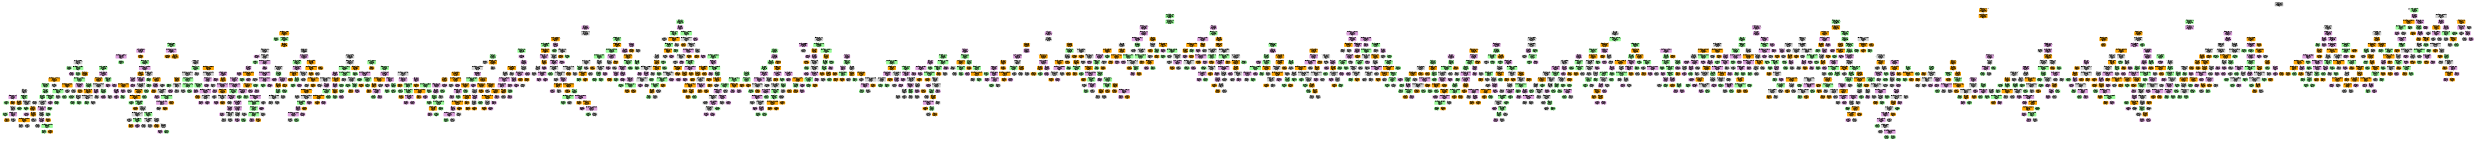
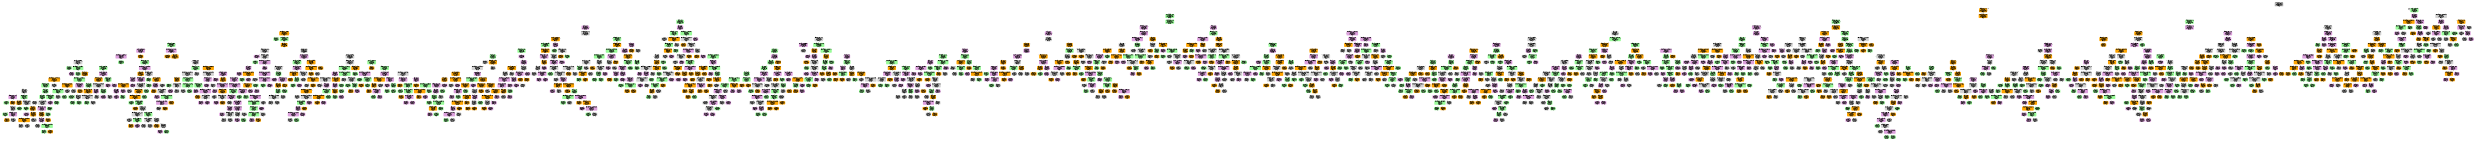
node "gini = 0.0 samples = 31 value = [40, 0] class = 0": fillcolor plum -> palegreen
node "Age <= 35.0 gini = 0.5 samples = 5 value = [3, 3] class = 0": fillcolor lightgrey -> orange
